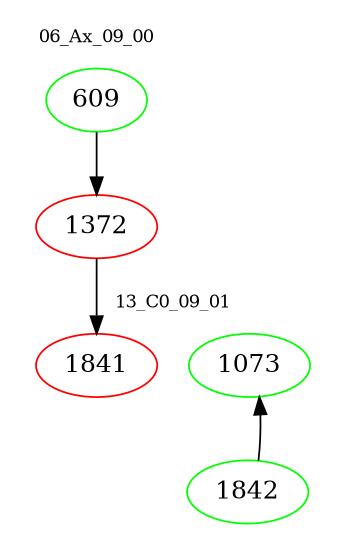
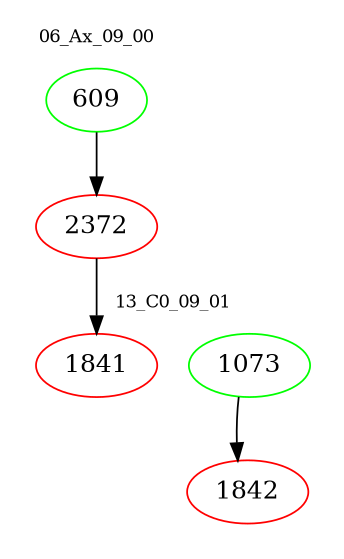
node "1372": label "1372" -> "2372"
edge "1842" -> "1073": reversed
node "1842": color green -> red
